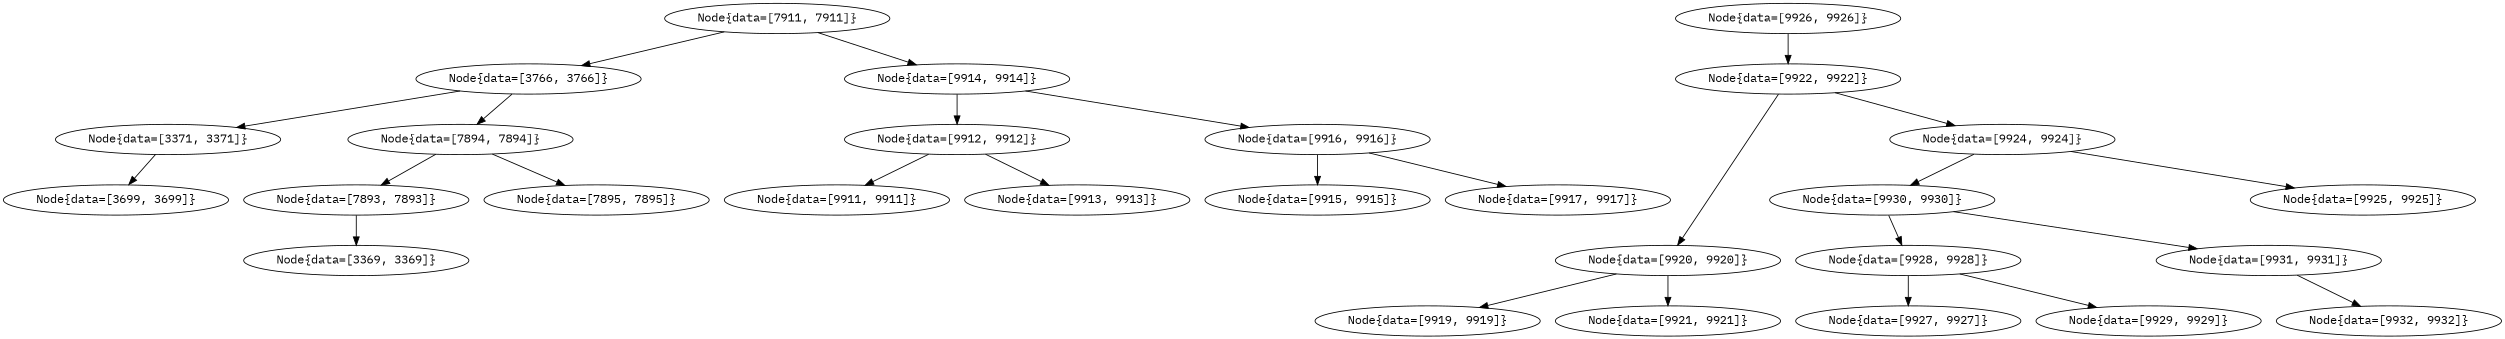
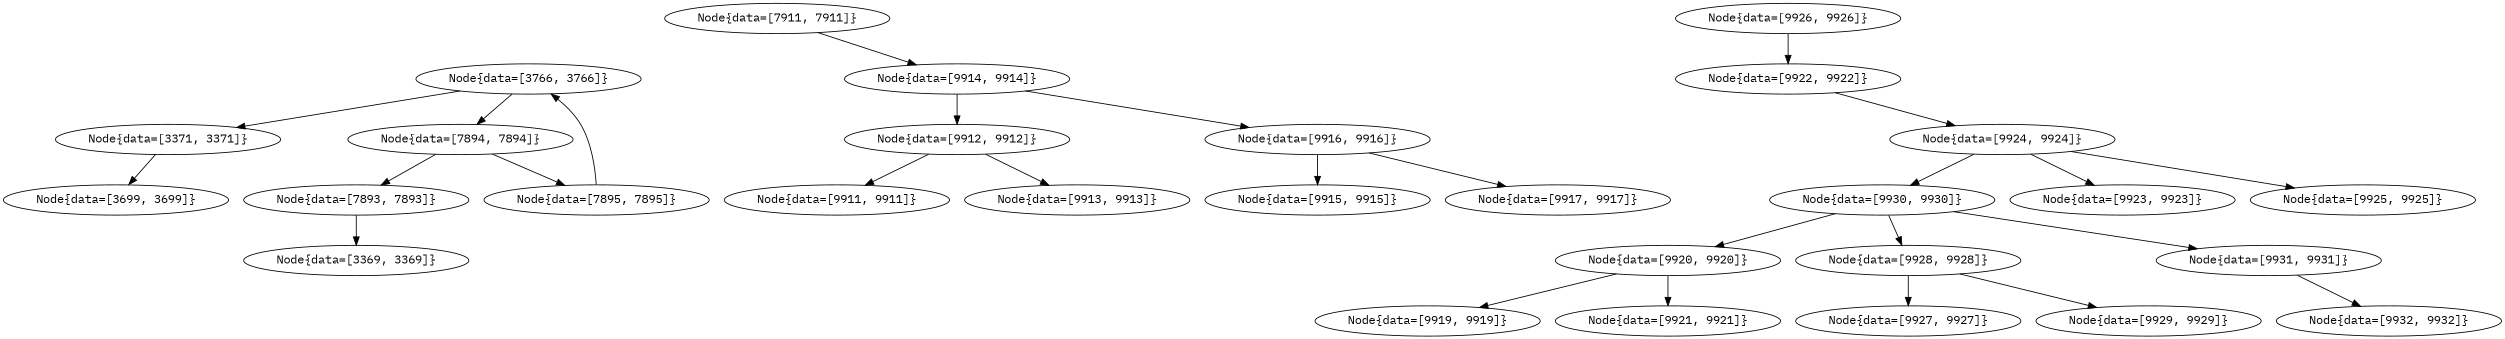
edge "Node{data=[7911, 7911]}" -> "Node{data=[3766, 3766]}": now "Node{data=[7895, 7895]}" -> "Node{data=[3766, 3766]}"
edge "Node{data=[9922, 9922]}" -> "Node{data=[9920, 9920]}": now "Node{data=[9930, 9930]}" -> "Node{data=[9920, 9920]}"
node "Node{data=[9923, 9923]}": added
